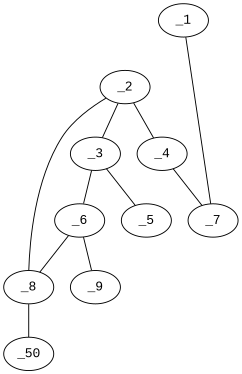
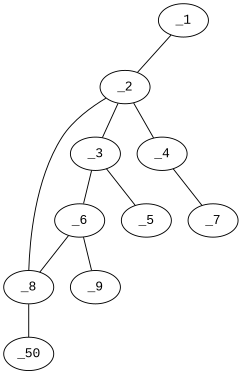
edge "_1" -- "_7": now "_1" -- "_2"
